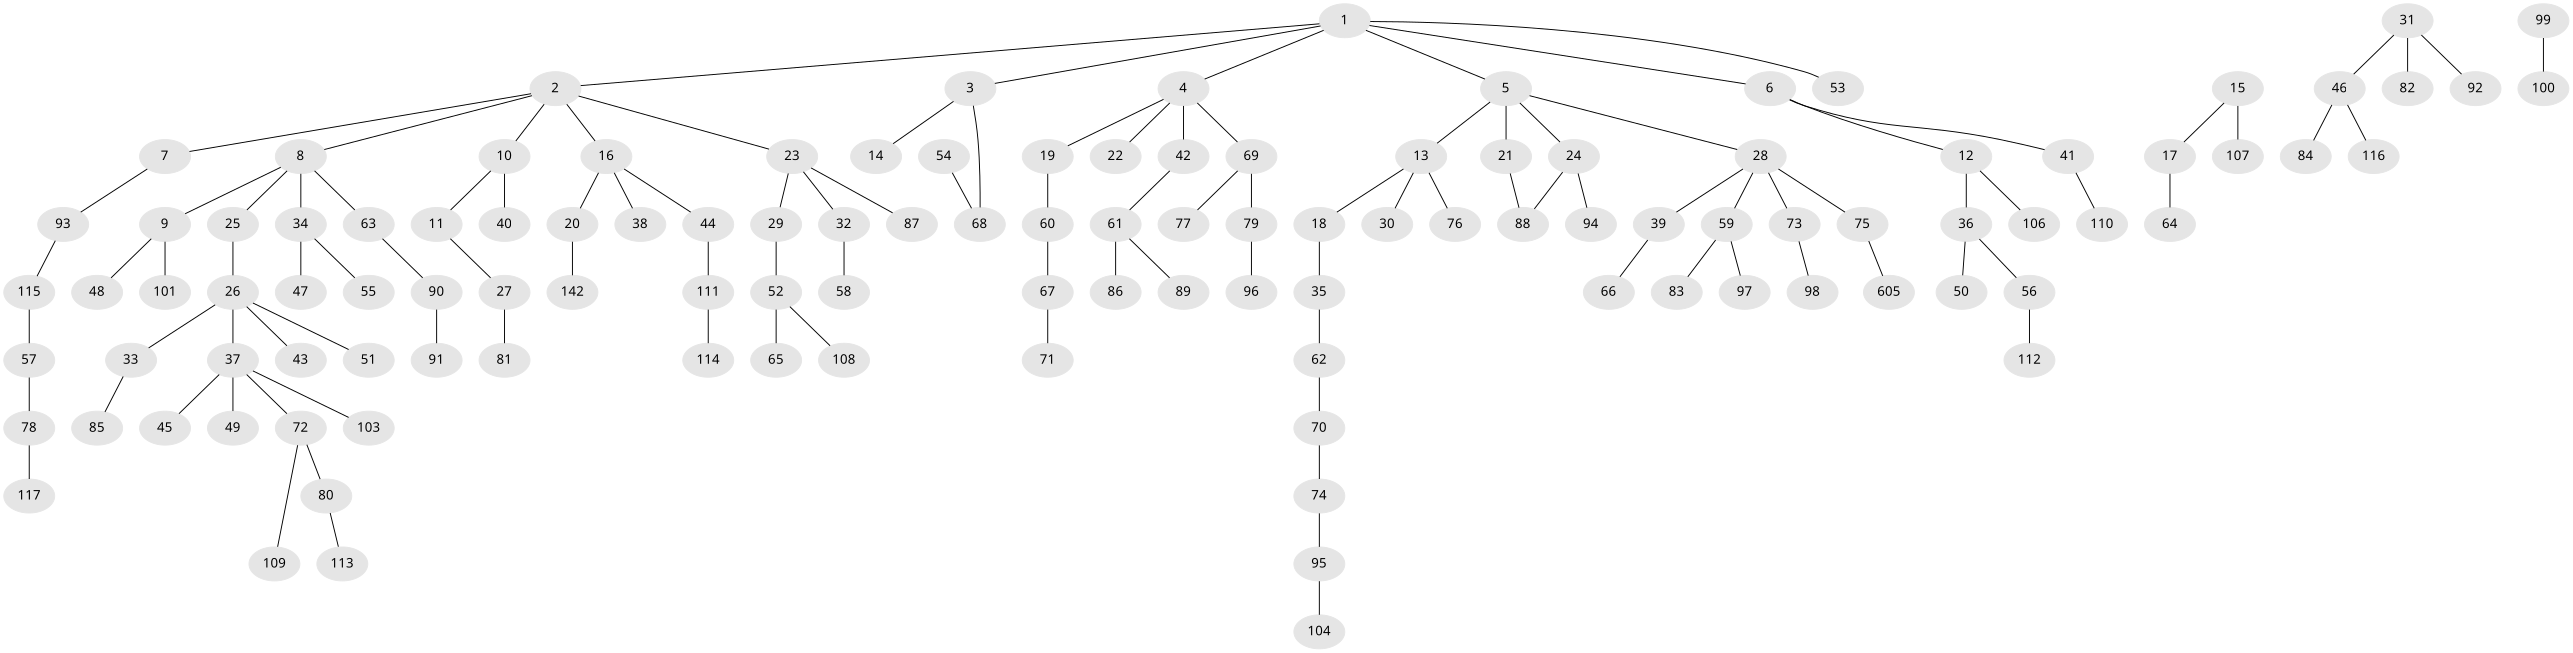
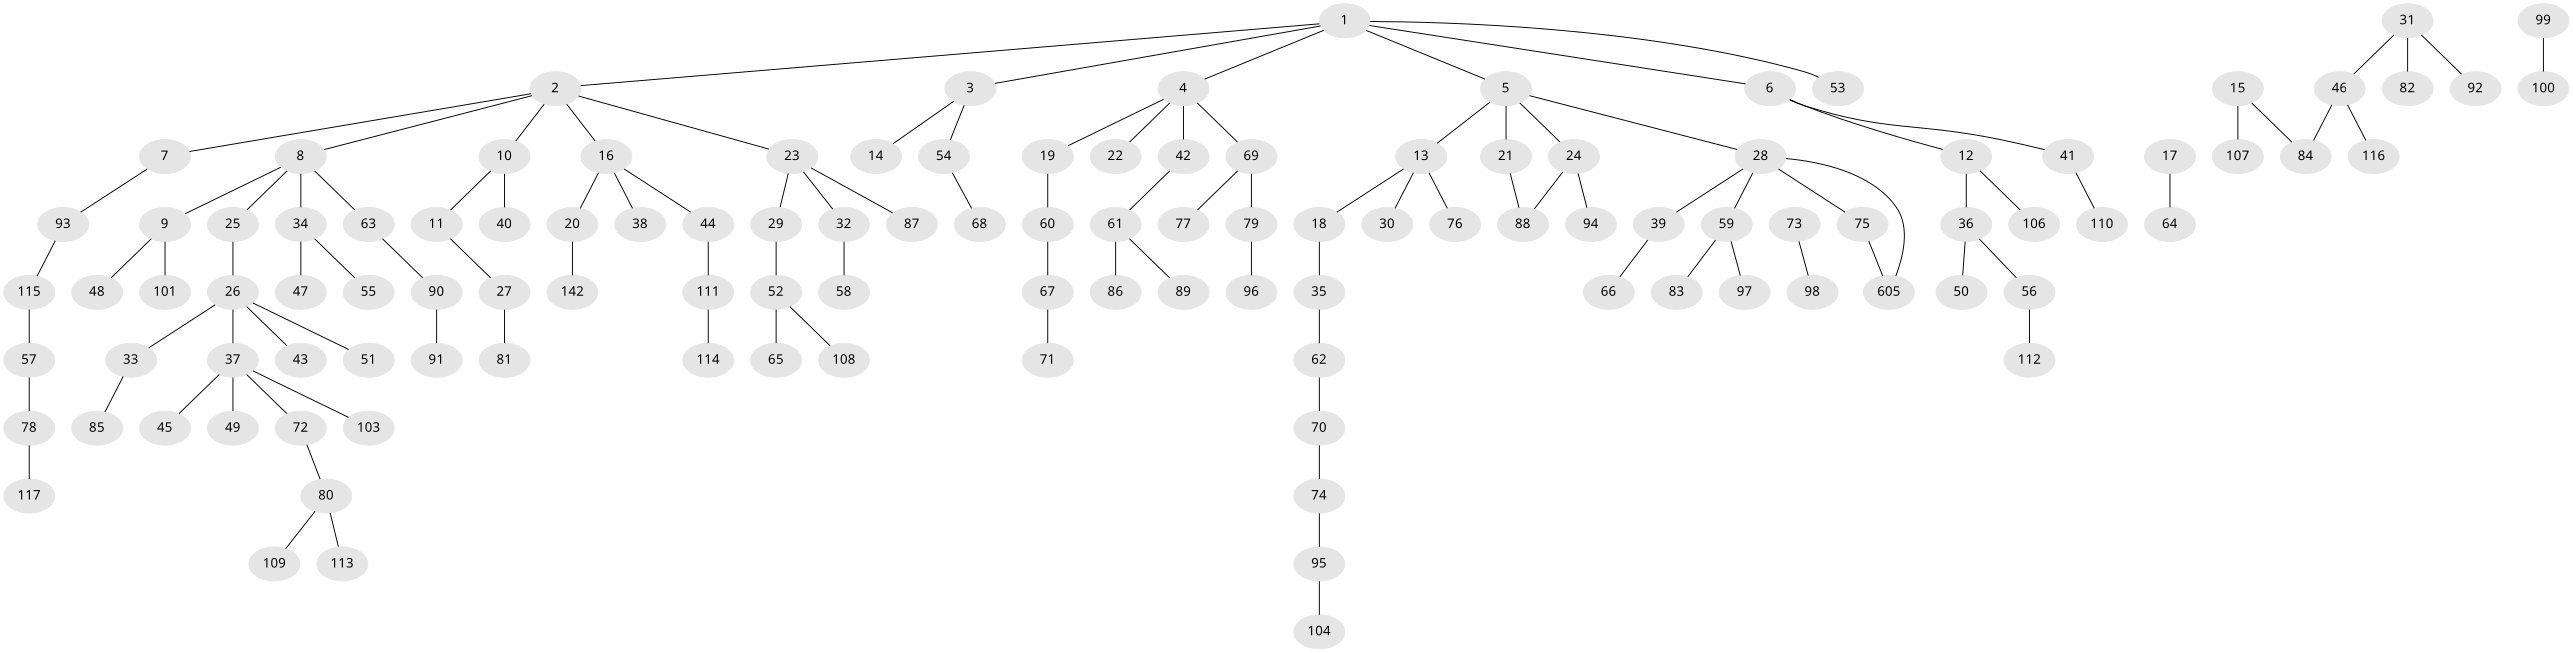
edge "15" -- "17": now "15" -- "84"
edge "3" -- "68": now "3" -- "54"
edge "28" -- "73": now "28" -- "605"
edge "72" -- "109": now "80" -- "109"
